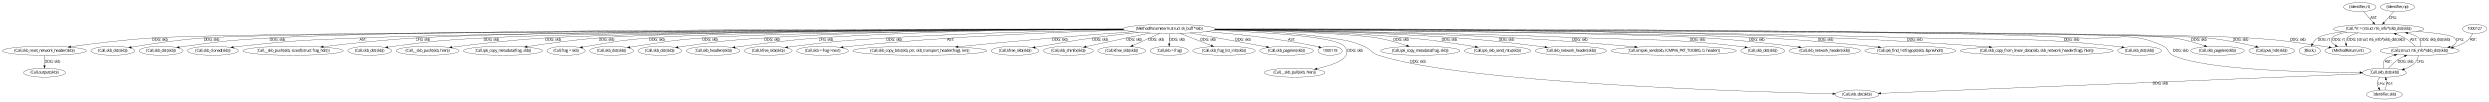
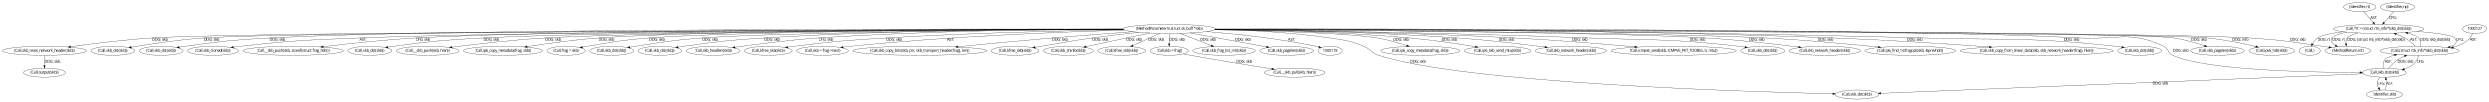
edge "(MethodParameterIn,struct sk_buff *skb)" -> "(Call,__skb_pull(skb, hlen))": now "(Call,skb = frag)" -> "(Call,__skb_pull(skb, hlen))"
edge "(MethodParameterIn,struct sk_buff *skb)" -> "(Call,ipv6_hdr(skb))": label "DDG: skb" -> "DDG: info"
node "(Call,icmpv6_send(skb, ICMPV6_PKT_TOOBIG, 0, header))": label "(Call,icmpv6_send(skb, ICMPV6_PKT_TOOBIG, 0, header))" -> "(Call,icmpv6_send(skb, ICMPV6_PKT_TOOBIG, 0, mtu))"
node "(Block,)": label "(Block,)" -> "(Call,)"
